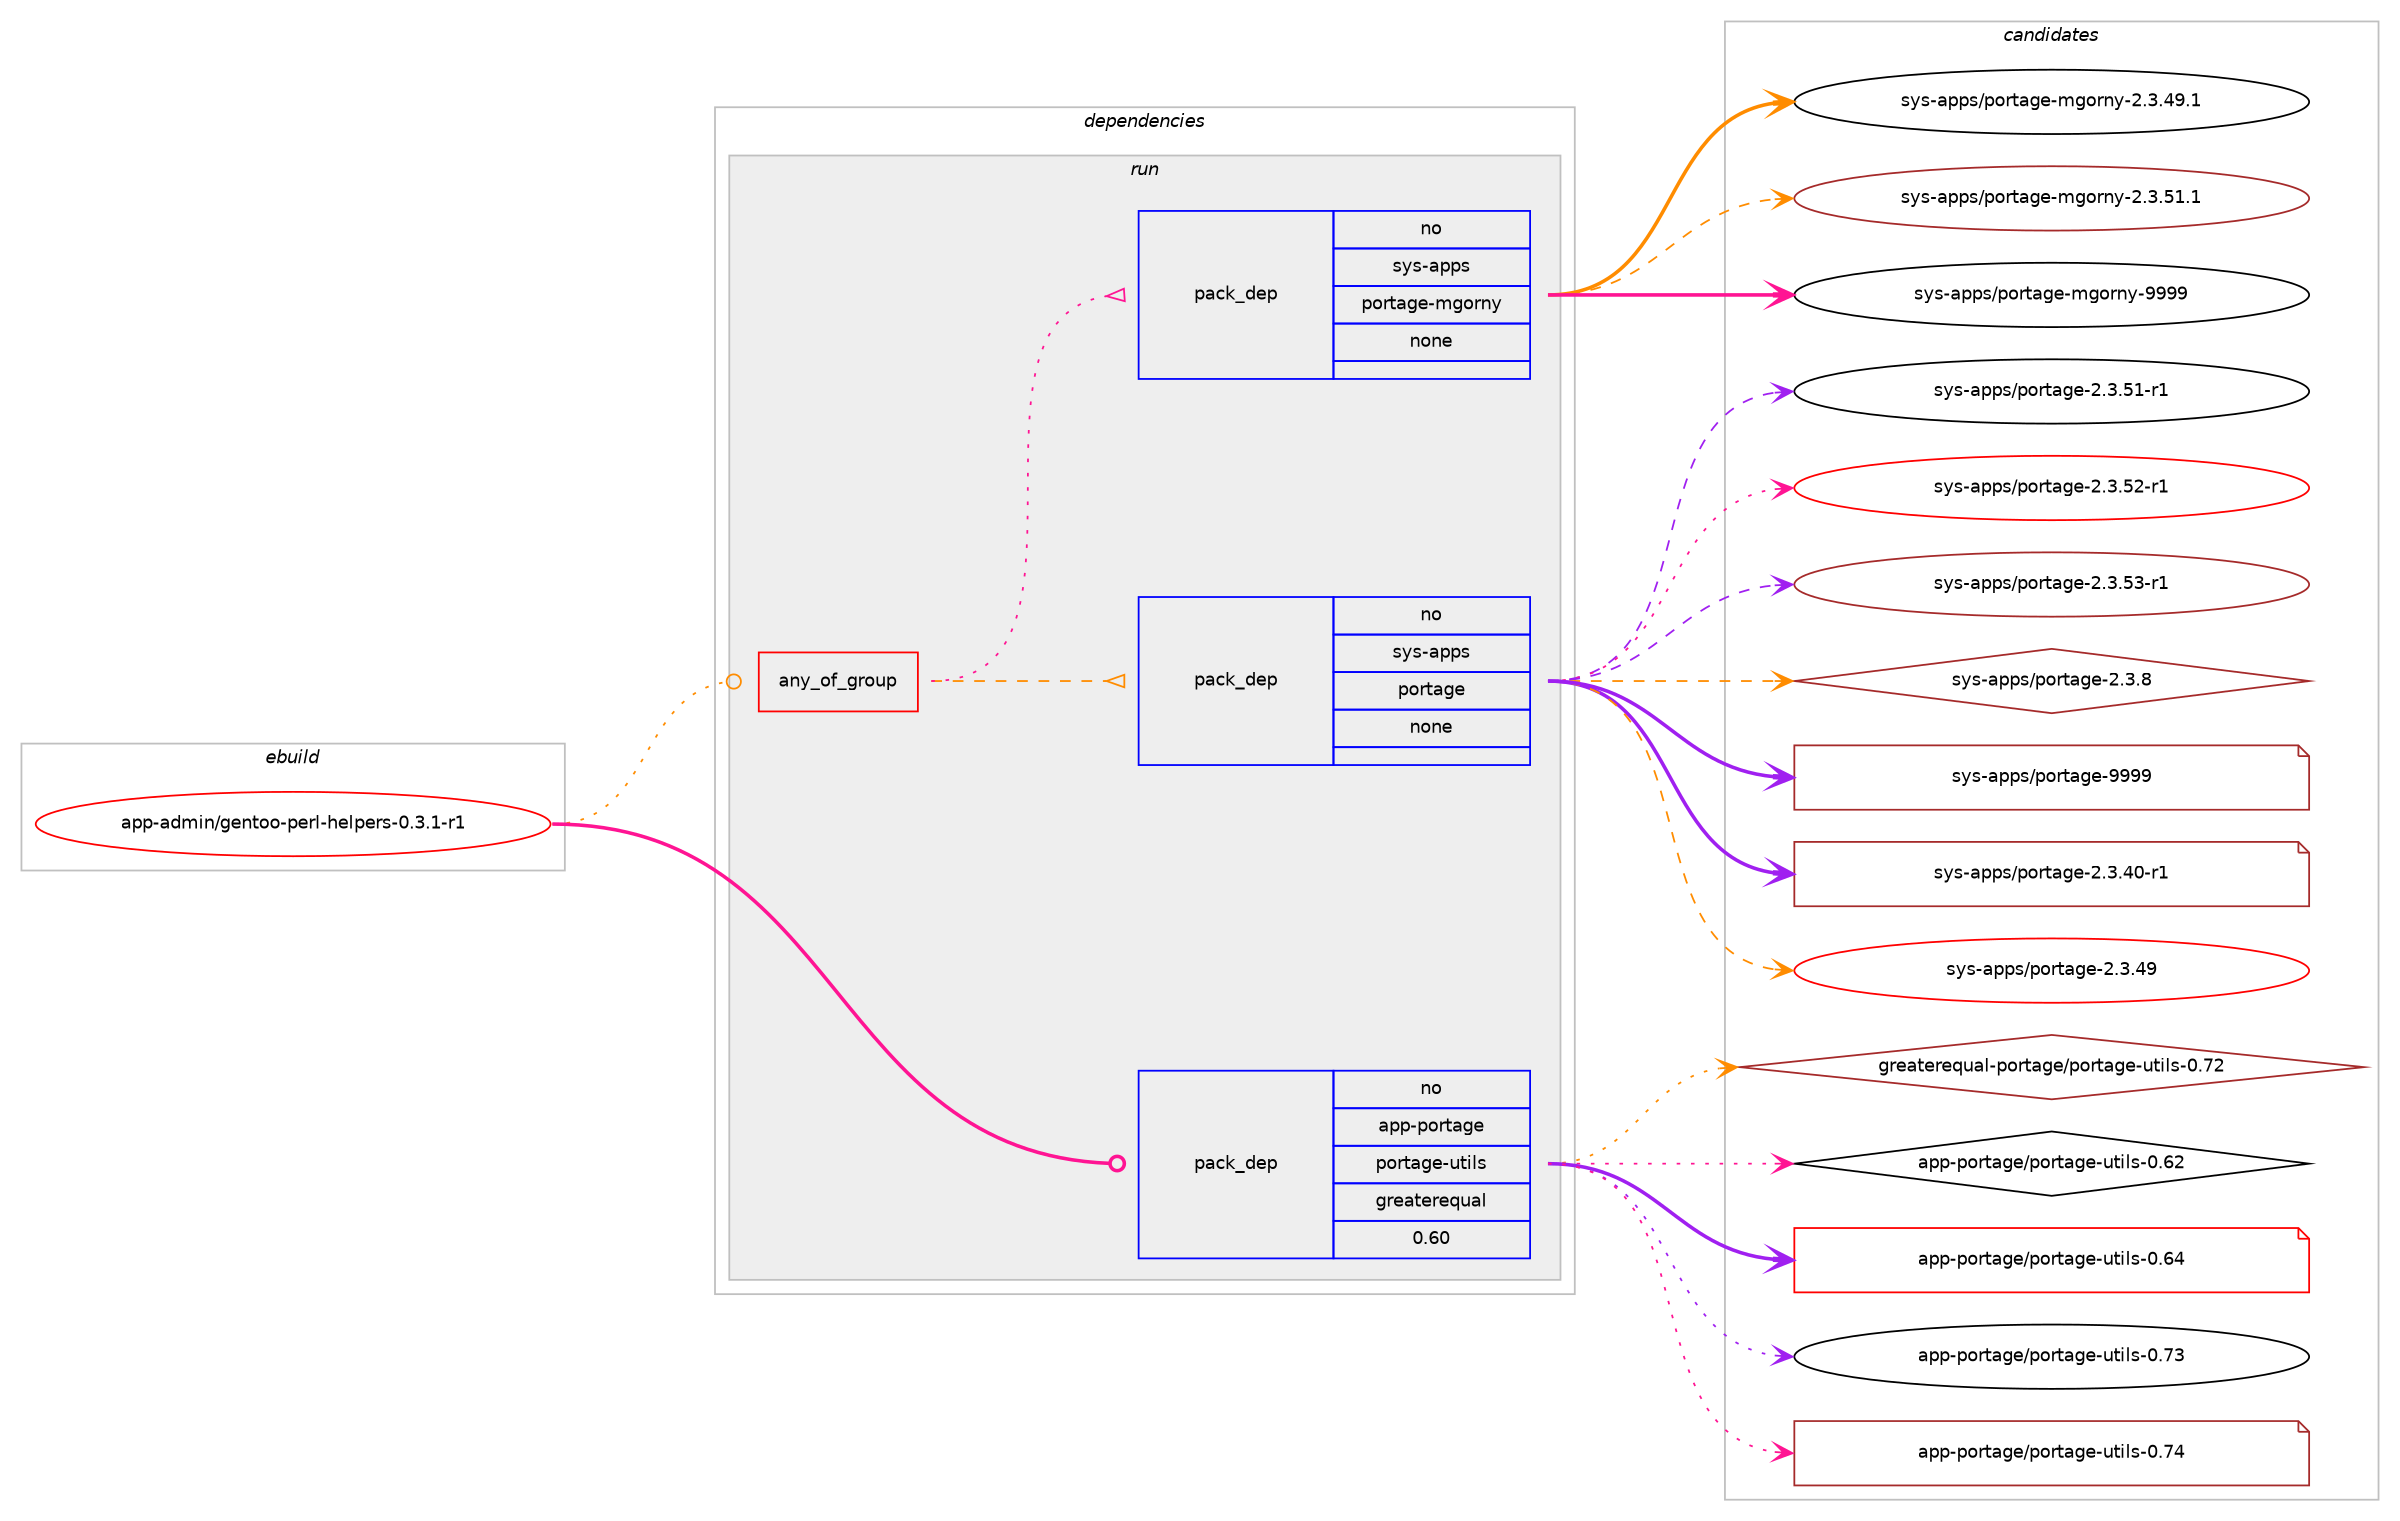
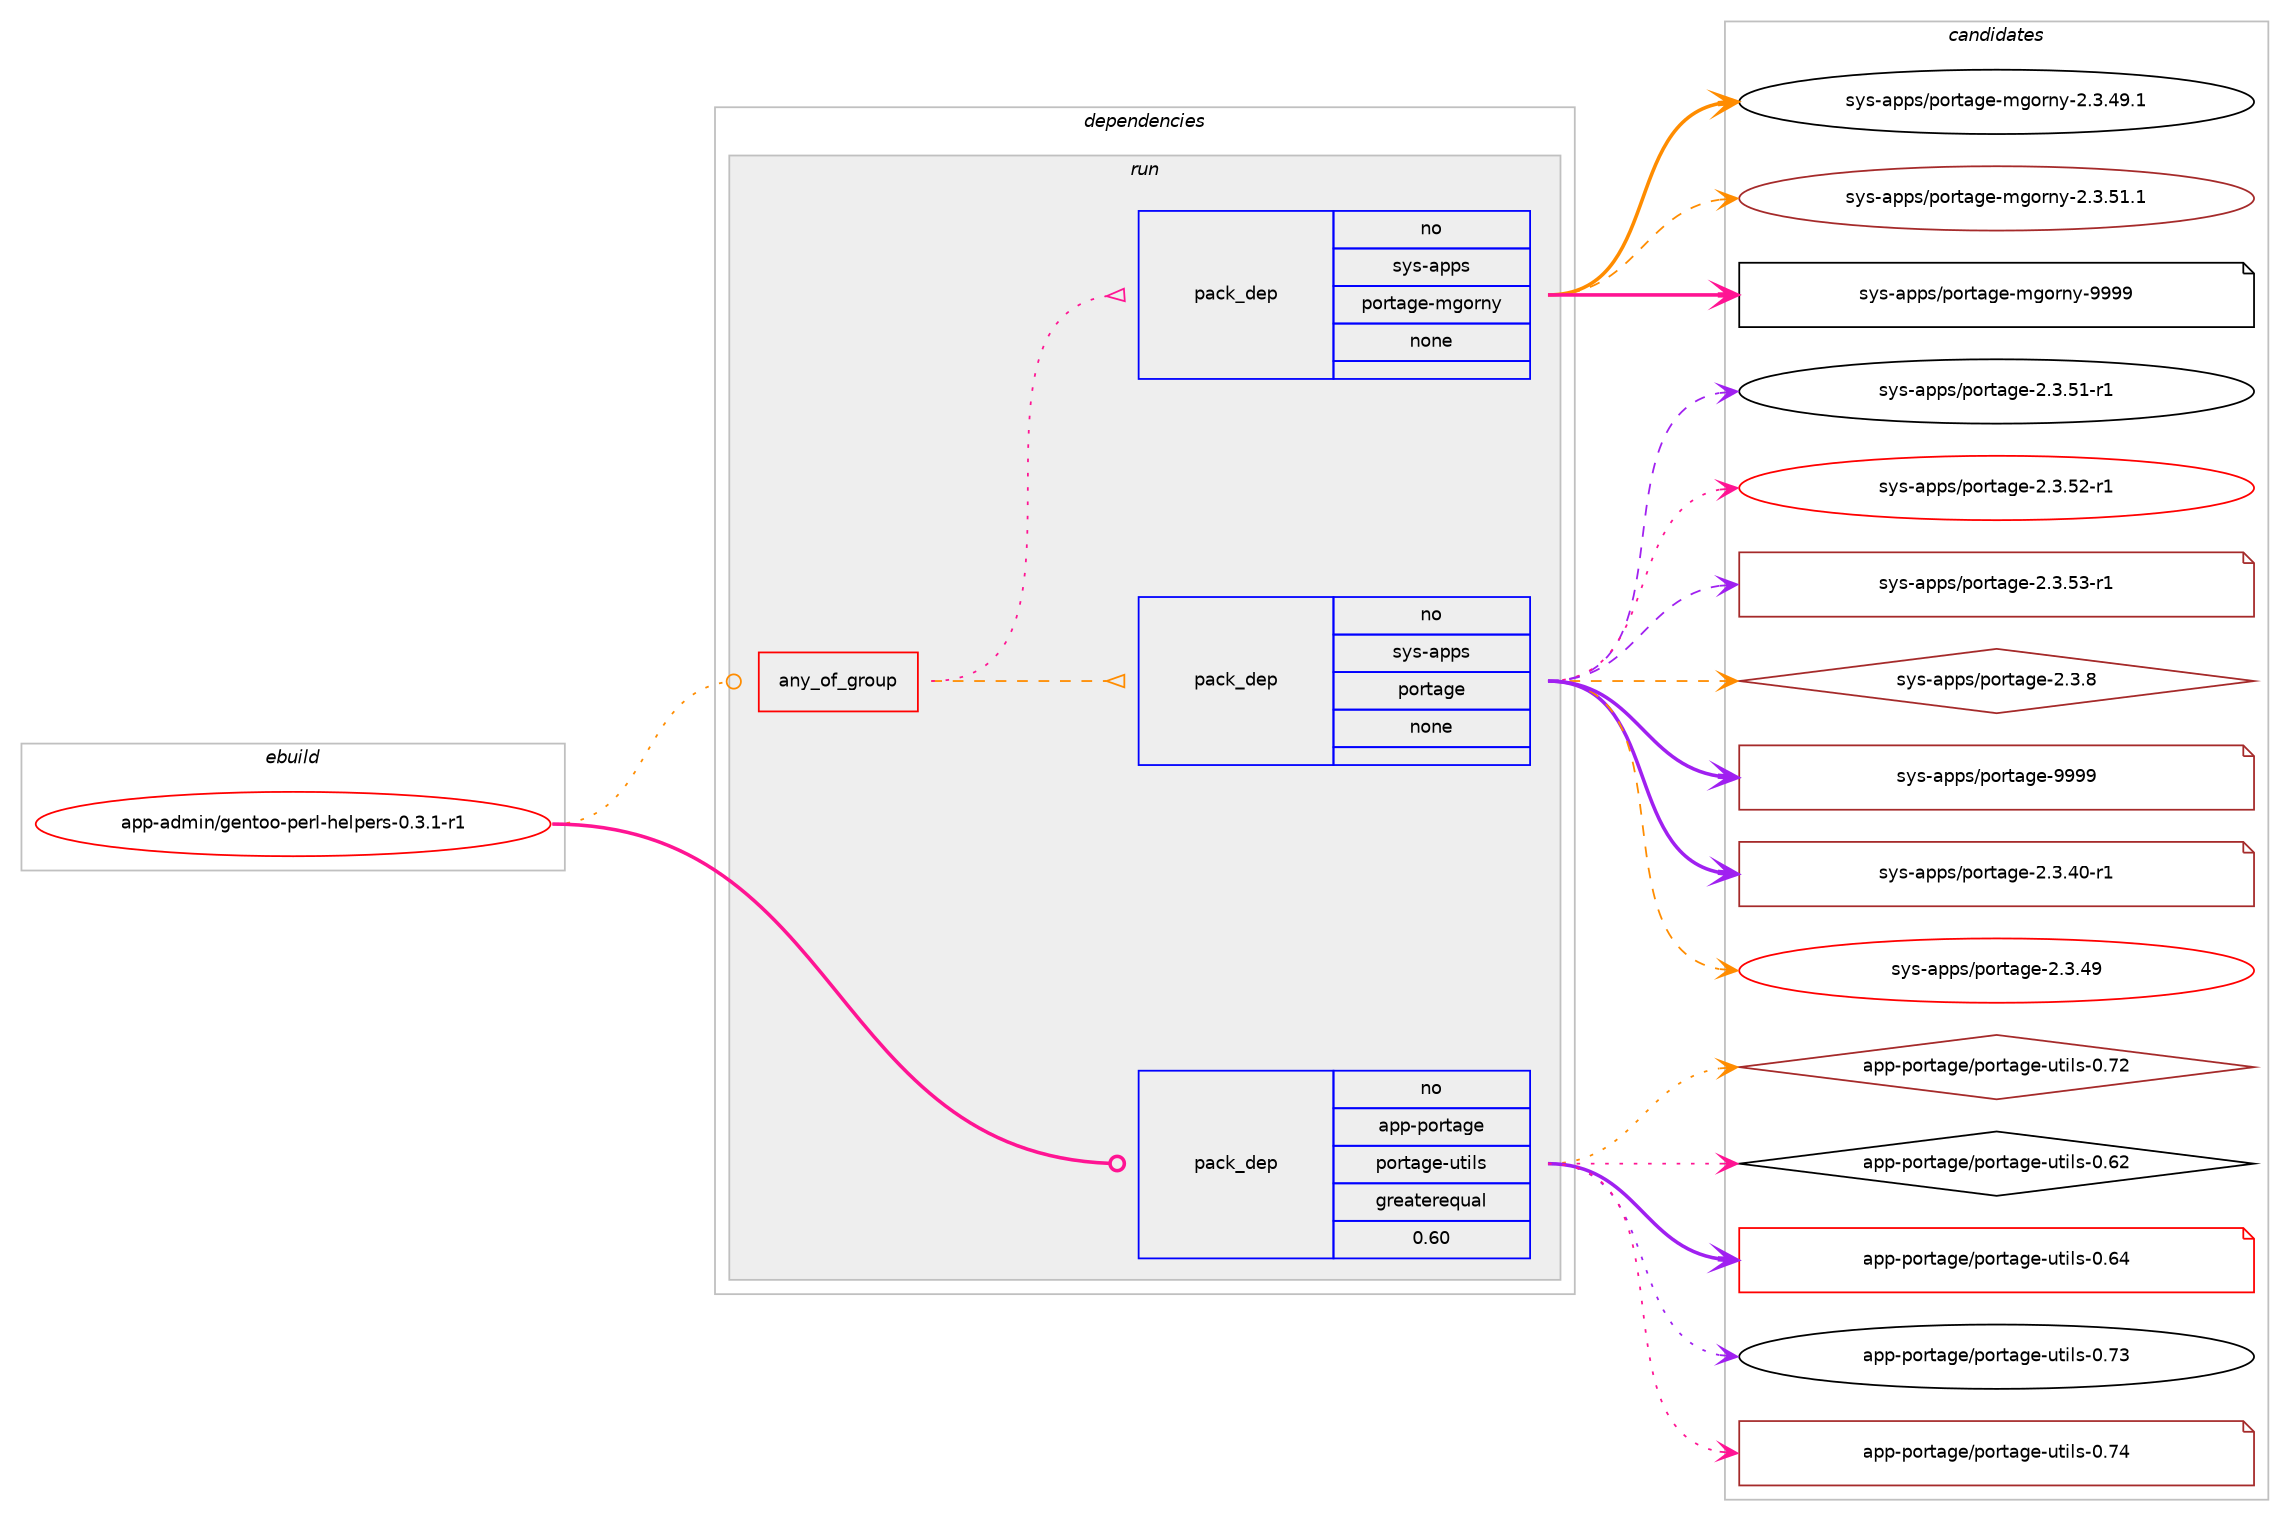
node "sys-apps/portage-mgorny-9999": shape ellipse -> note
node "sys-apps/portage-2.3.53-r1": shape ellipse -> note
node "greaterequal-portage/portage-utils-0.72": label "greaterequal-portage/portage-utils-0.72" -> "app-portage/portage-utils-0.72"
